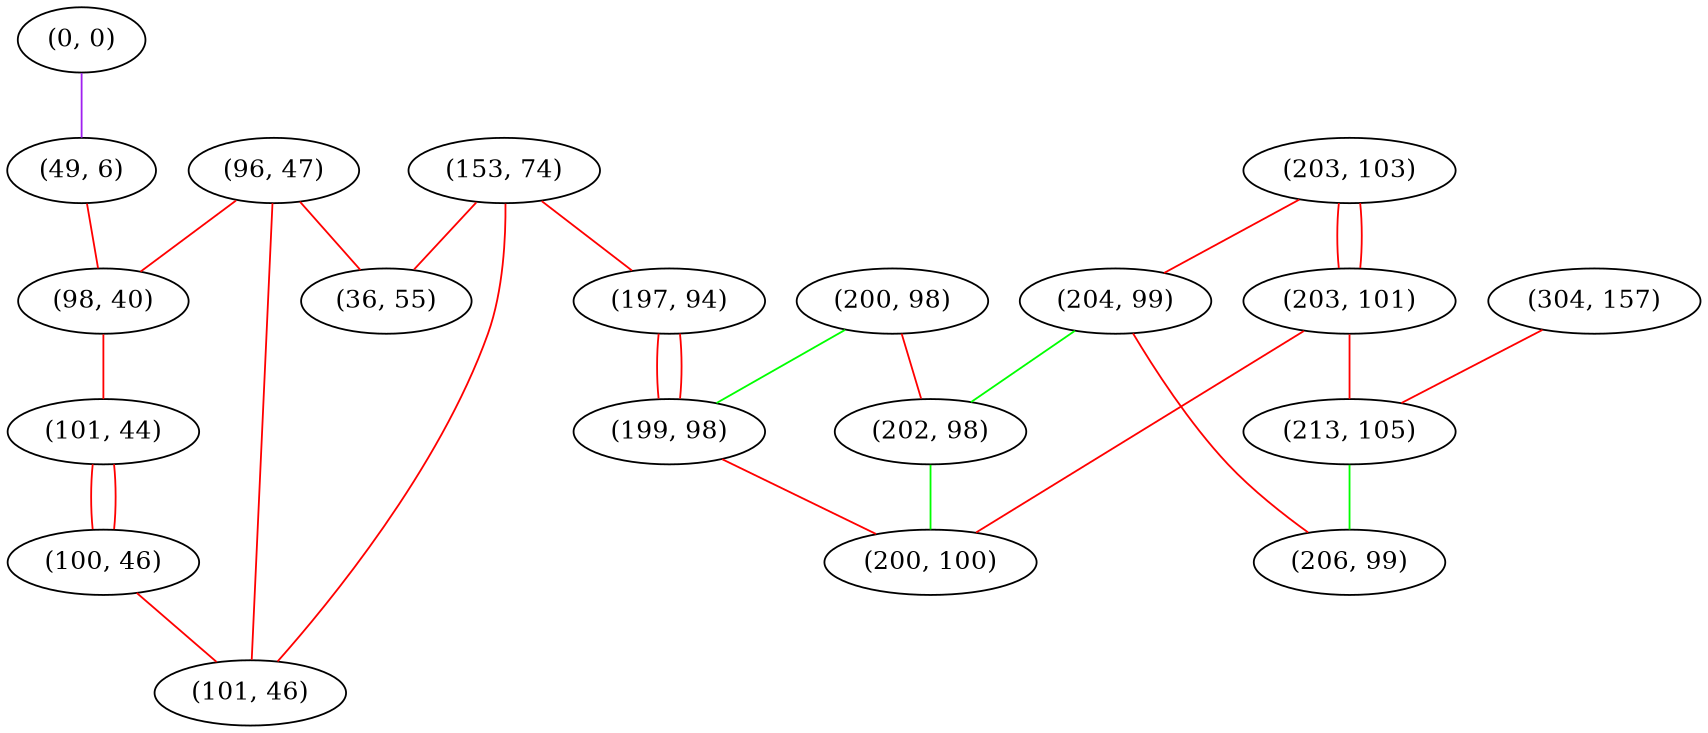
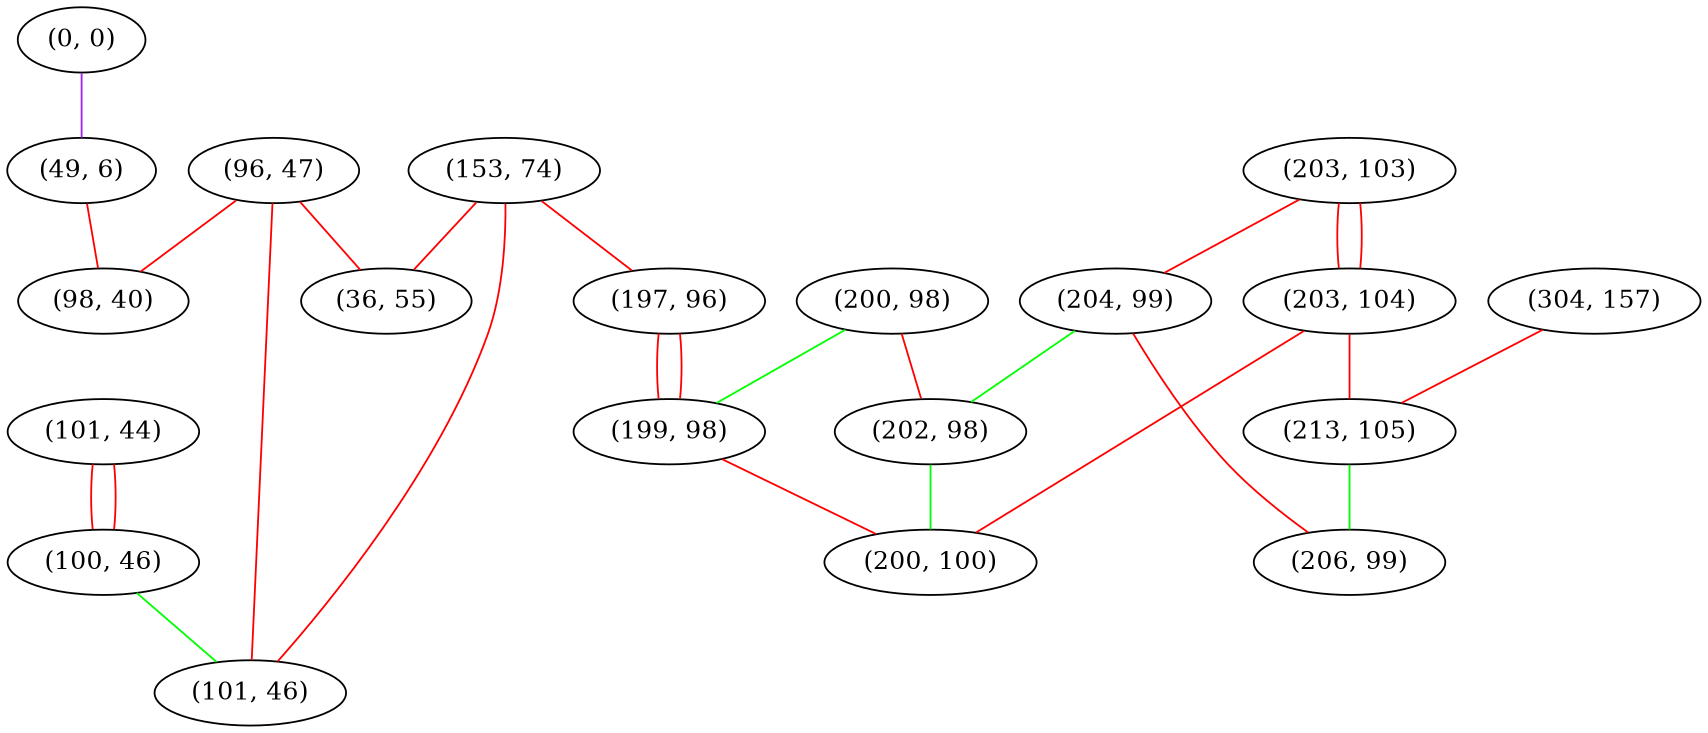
node "(197, 94)": label "(197, 94)" -> "(197, 96)"
node "(203, 101)": label "(203, 101)" -> "(203, 104)"
edge "(98, 40)" -- "(101, 44)": removed
edge "(100, 46)" -- "(101, 46)": color red -> green
